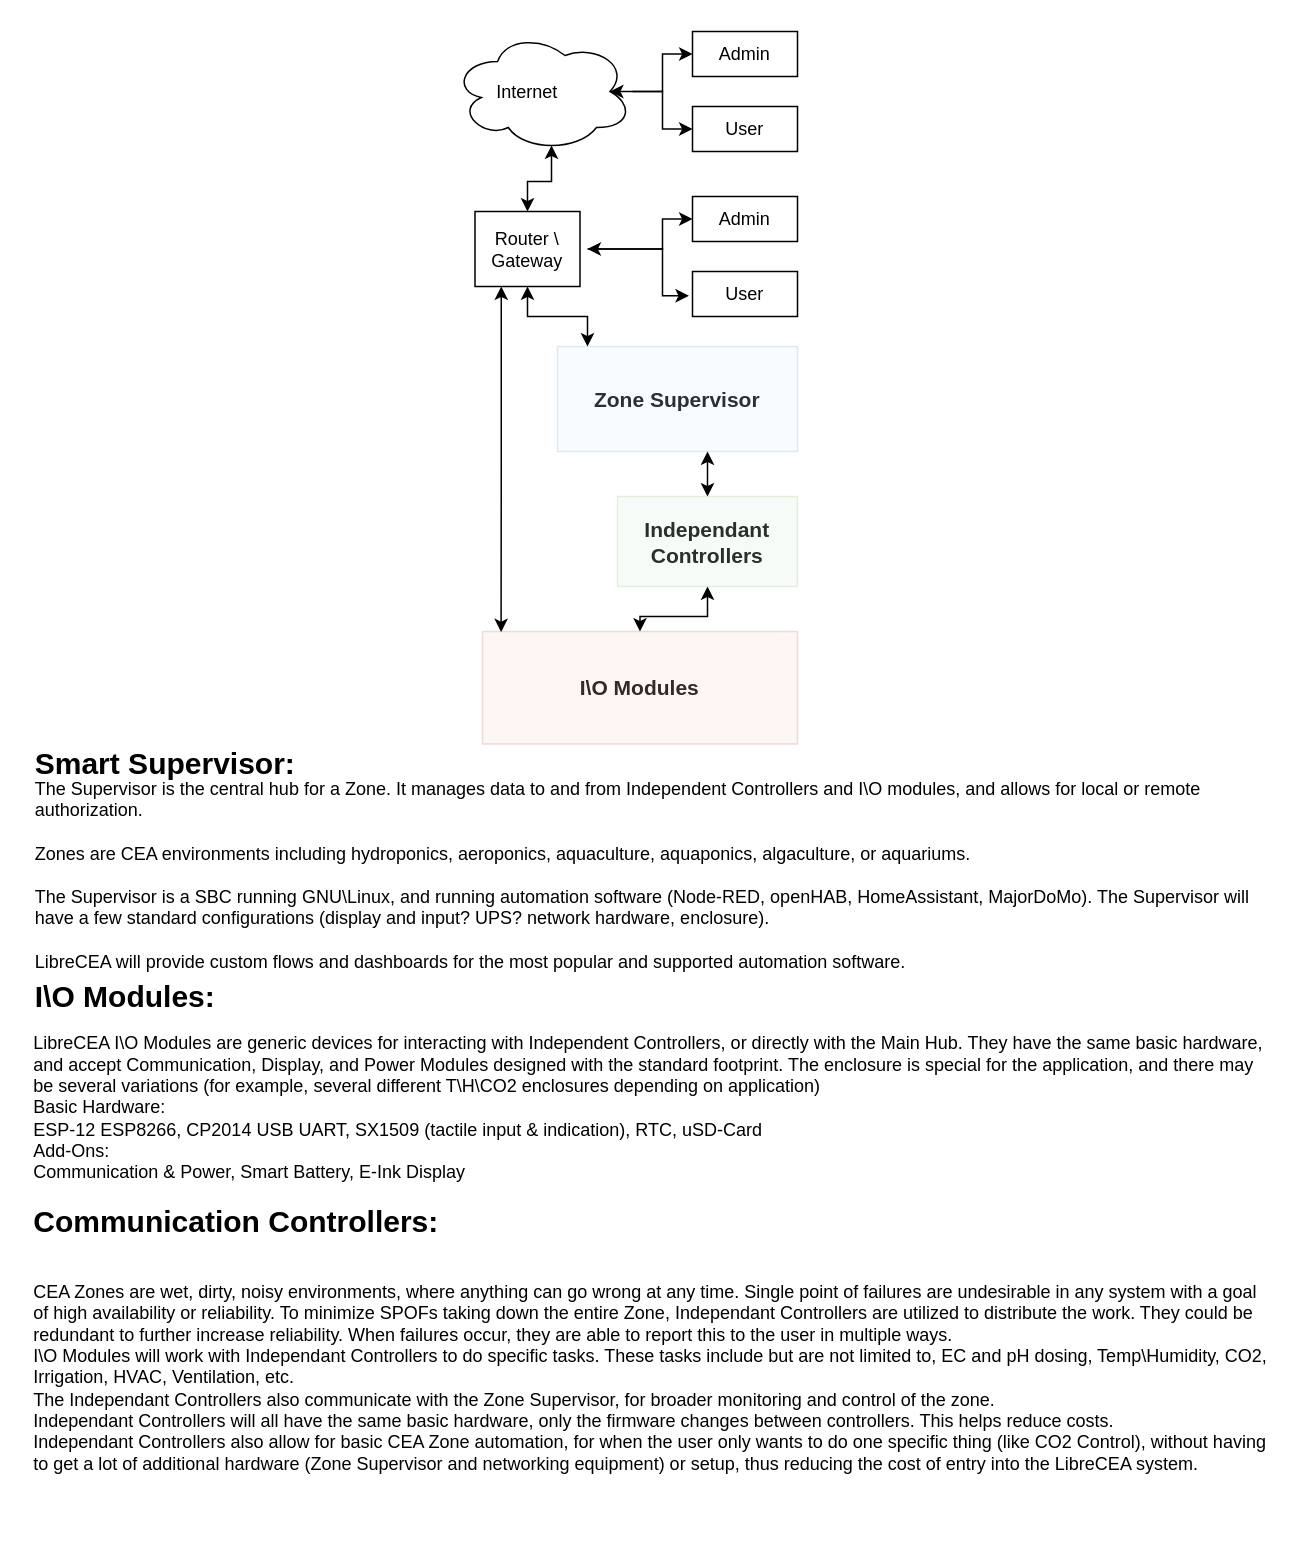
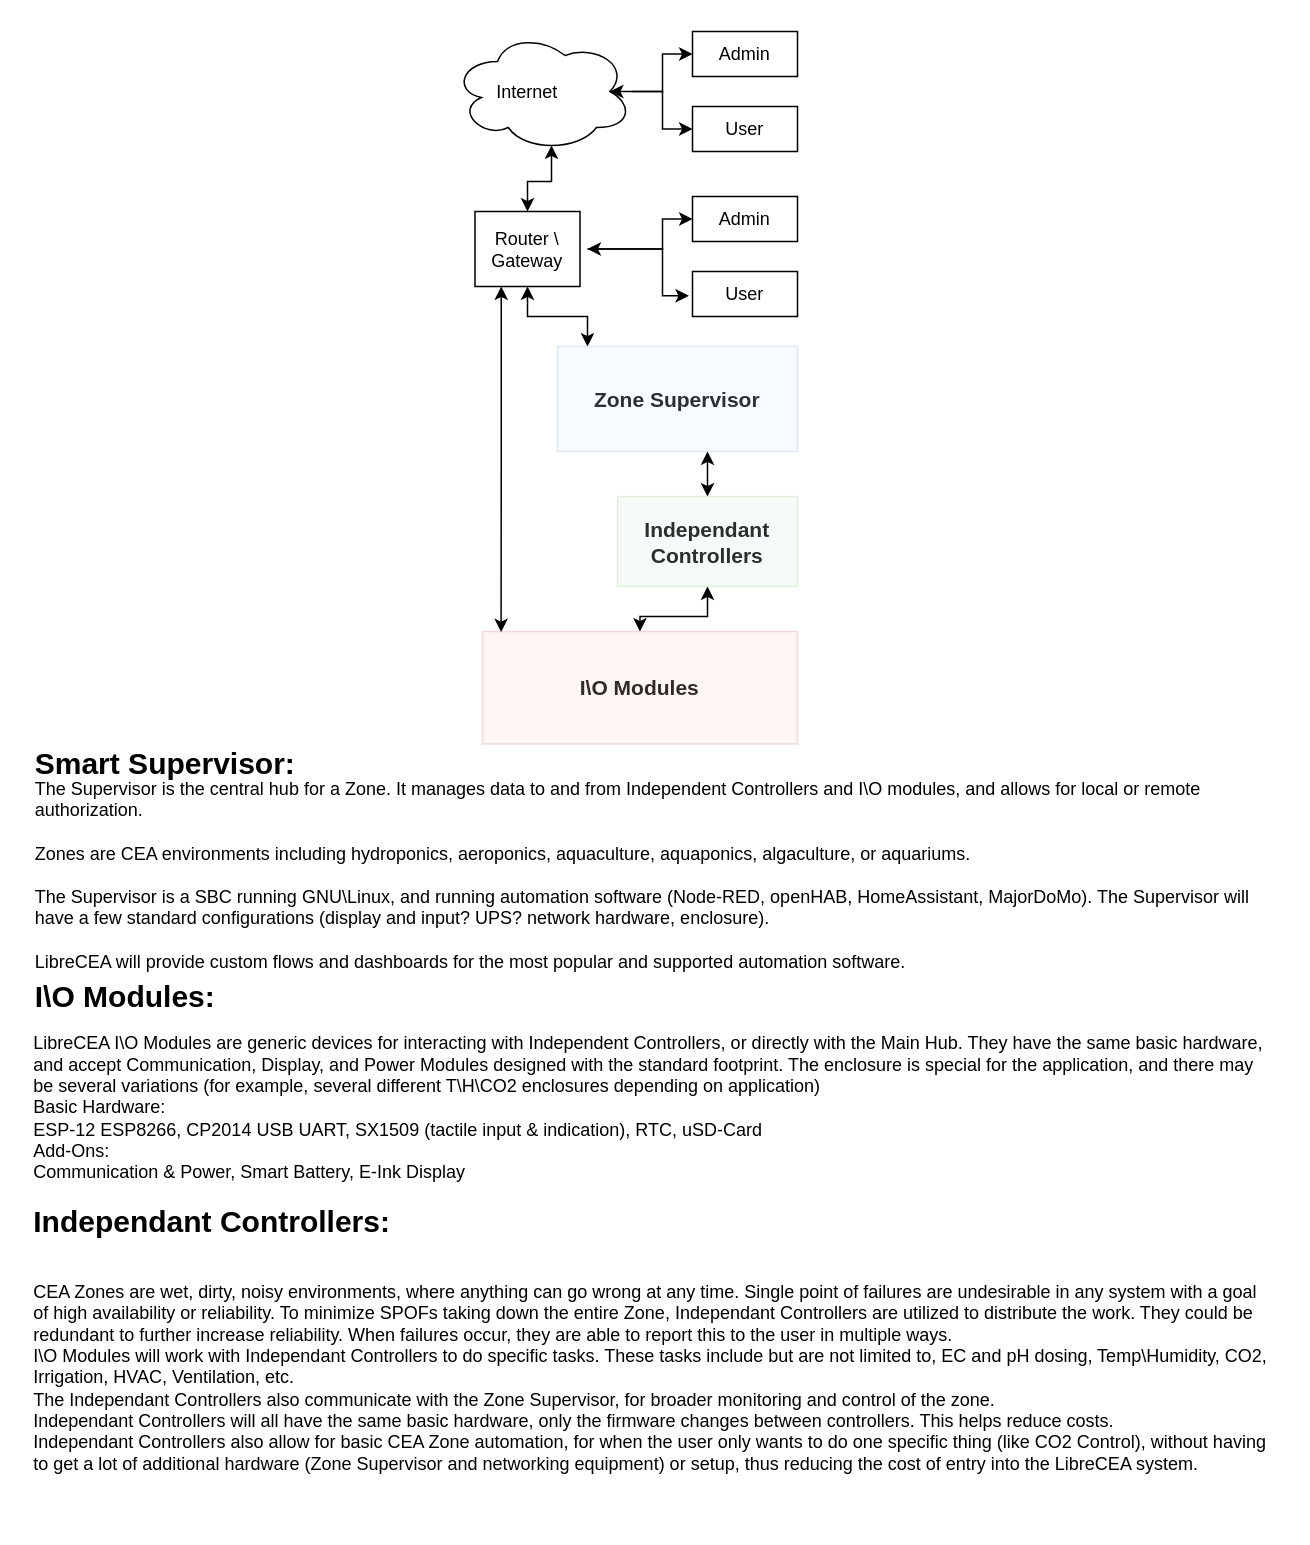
node "Communication Controllers:": label "Communication Controllers:" -> "Independant Controllers:"
